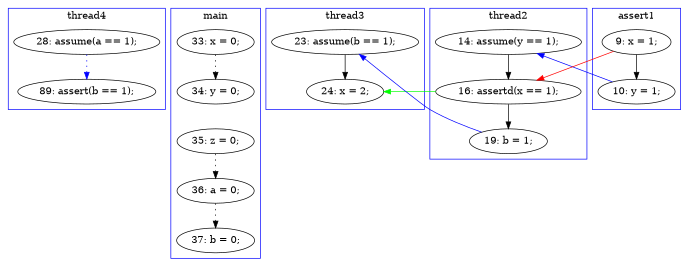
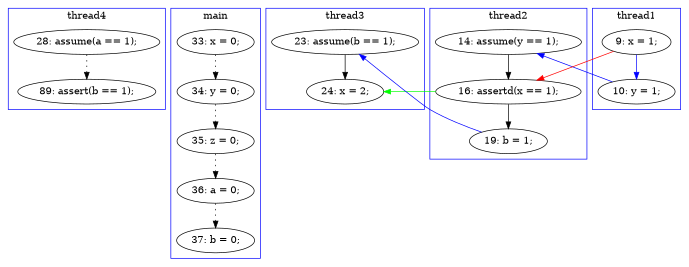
cluster "assert1": label "assert1" -> "thread1"
edge "28: assume(a == 1);" -> "89: assert(b == 1);": color Blue -> black
edge "9: x = 1;" -> "10: y = 1;": color Black -> Blue
edge "34: y = 0;" -> "35: z = 0;": added
